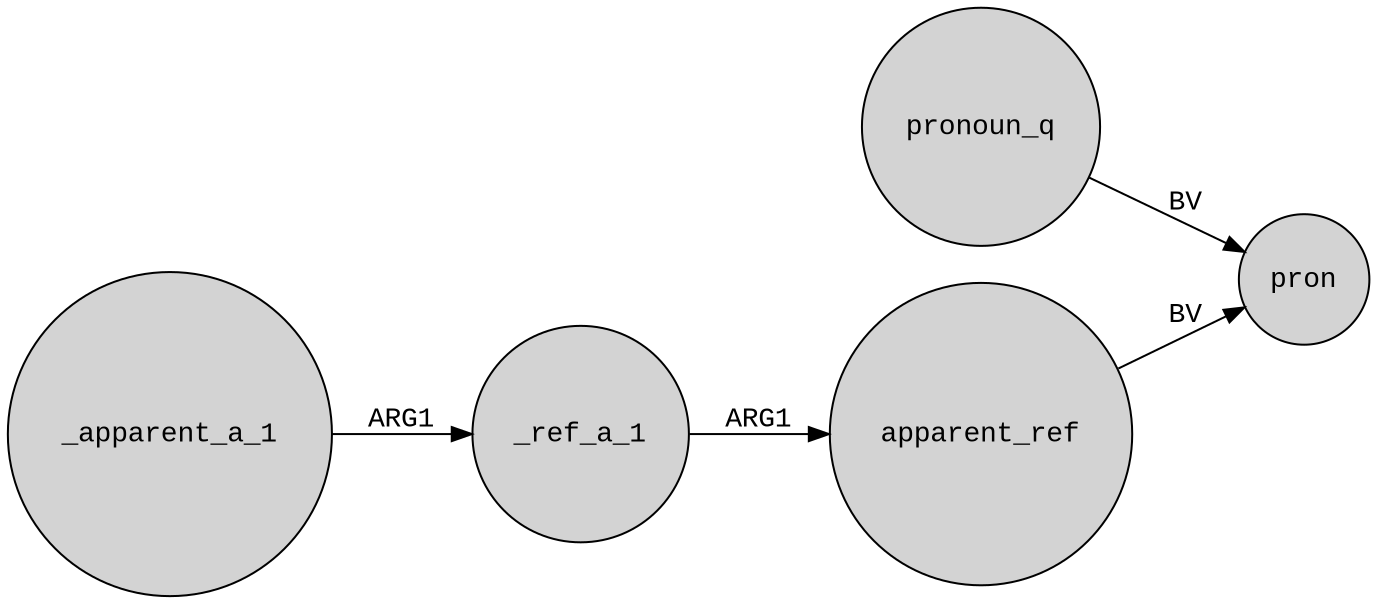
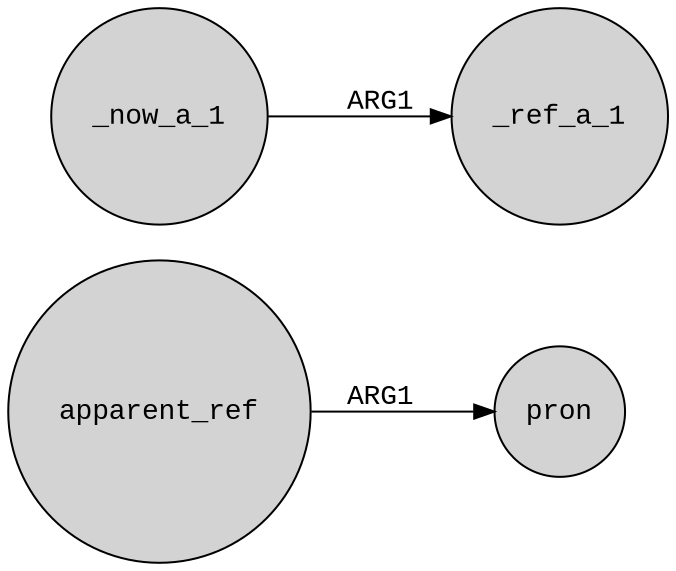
node "pronoun_q": removed
edge "apparent_ref" -> "pron": label "BV" -> "ARG1"
node "_apparent_a_1": label "_apparent_a_1" -> "_now_a_1"
edge "_ref_a_1" -> "apparent_ref": removed, label "ARG1"
